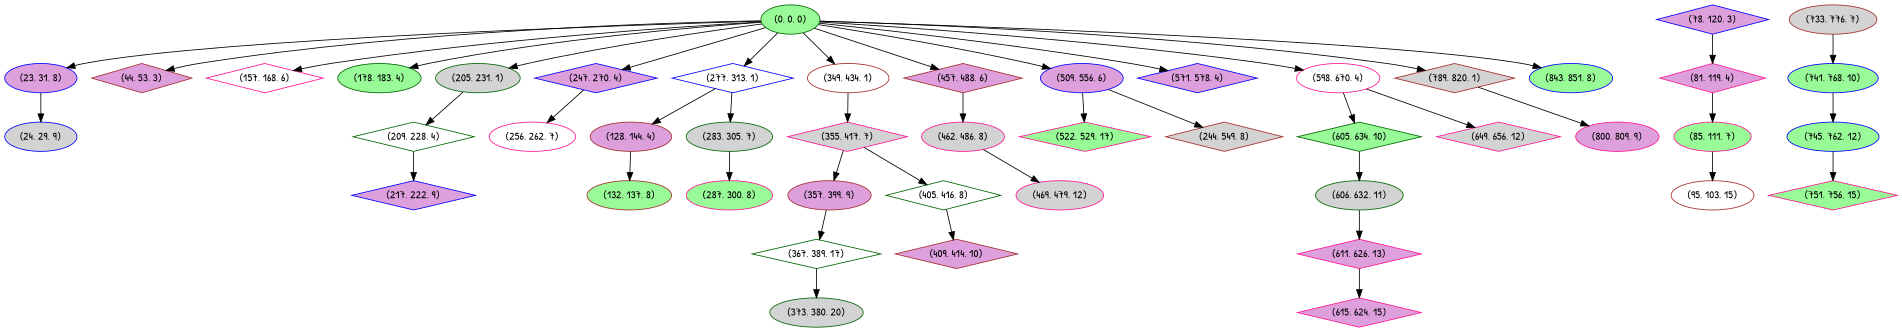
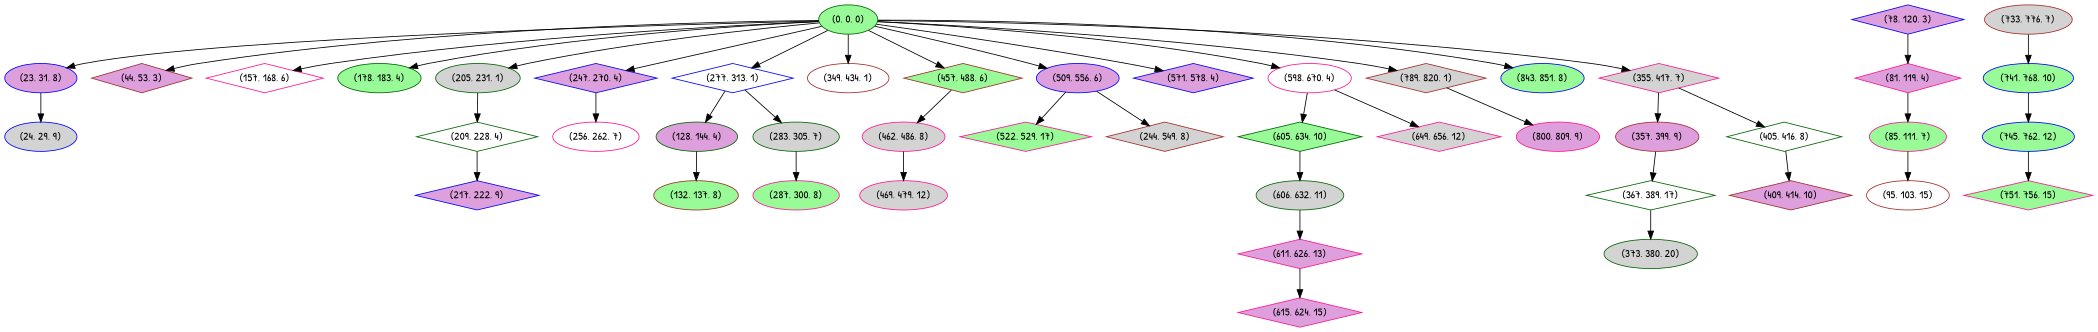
node "(457, 488, 6)": fillcolor plum -> palegreen
edge "(349, 434, 1)" -> "(355, 417, 7)": now "(0, 0, 0)" -> "(355, 417, 7)"
node "(128, 144, 4)": color brown -> darkgreen
